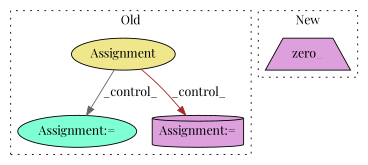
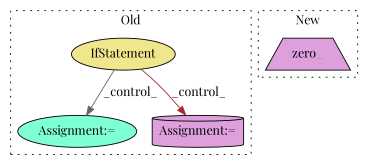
node "Assignment": label "Assignment" -> "IfStatement"
